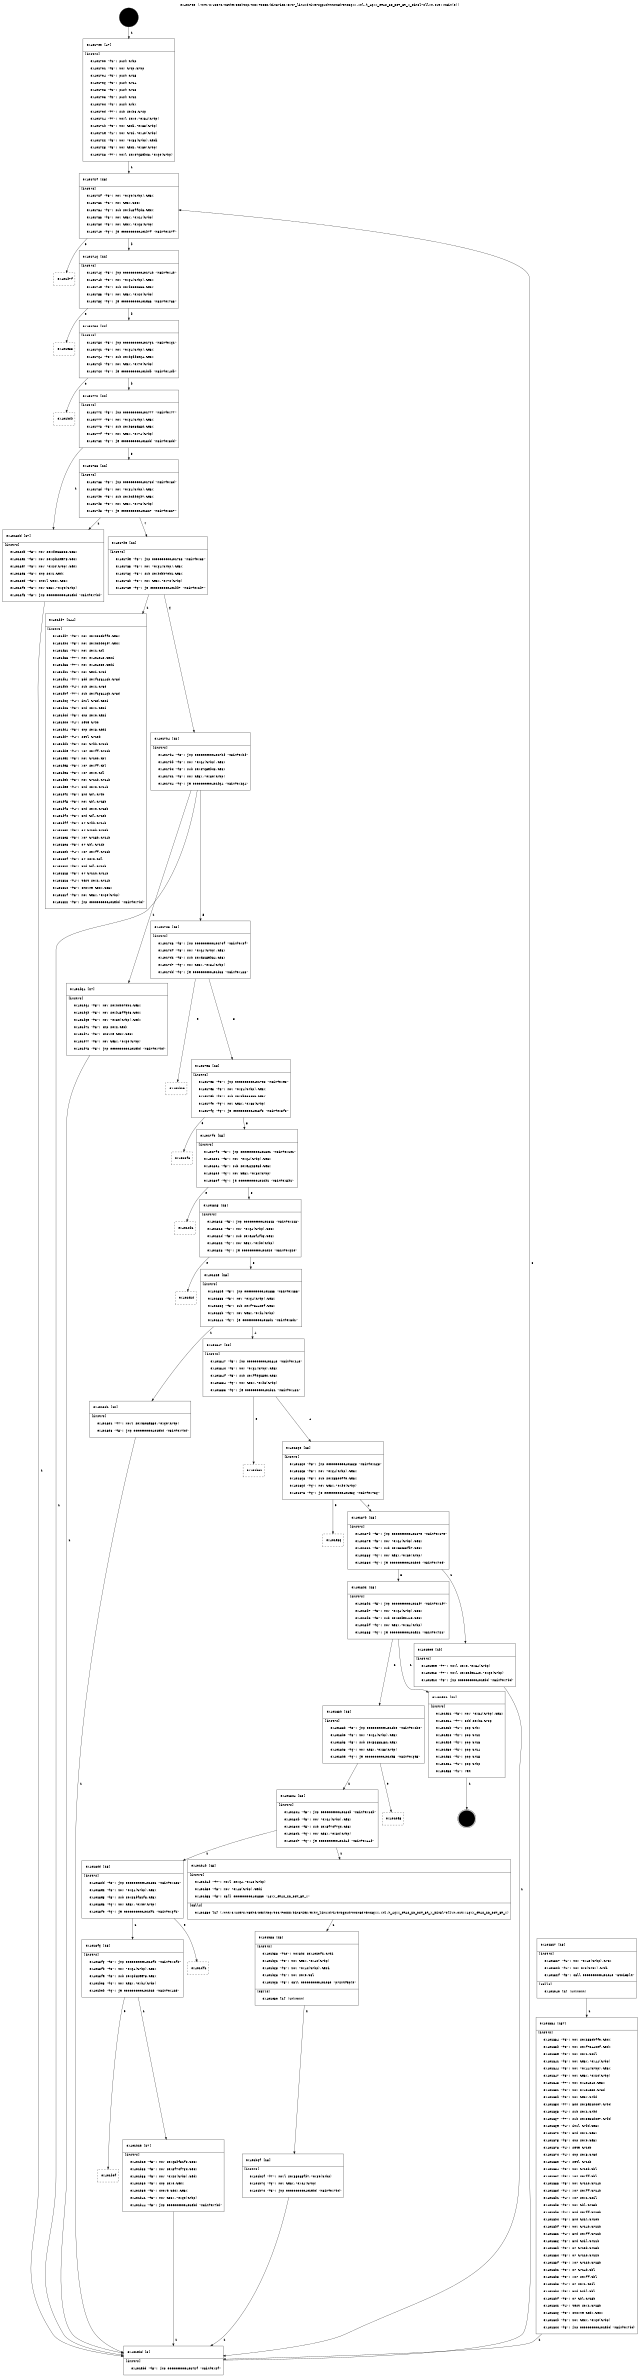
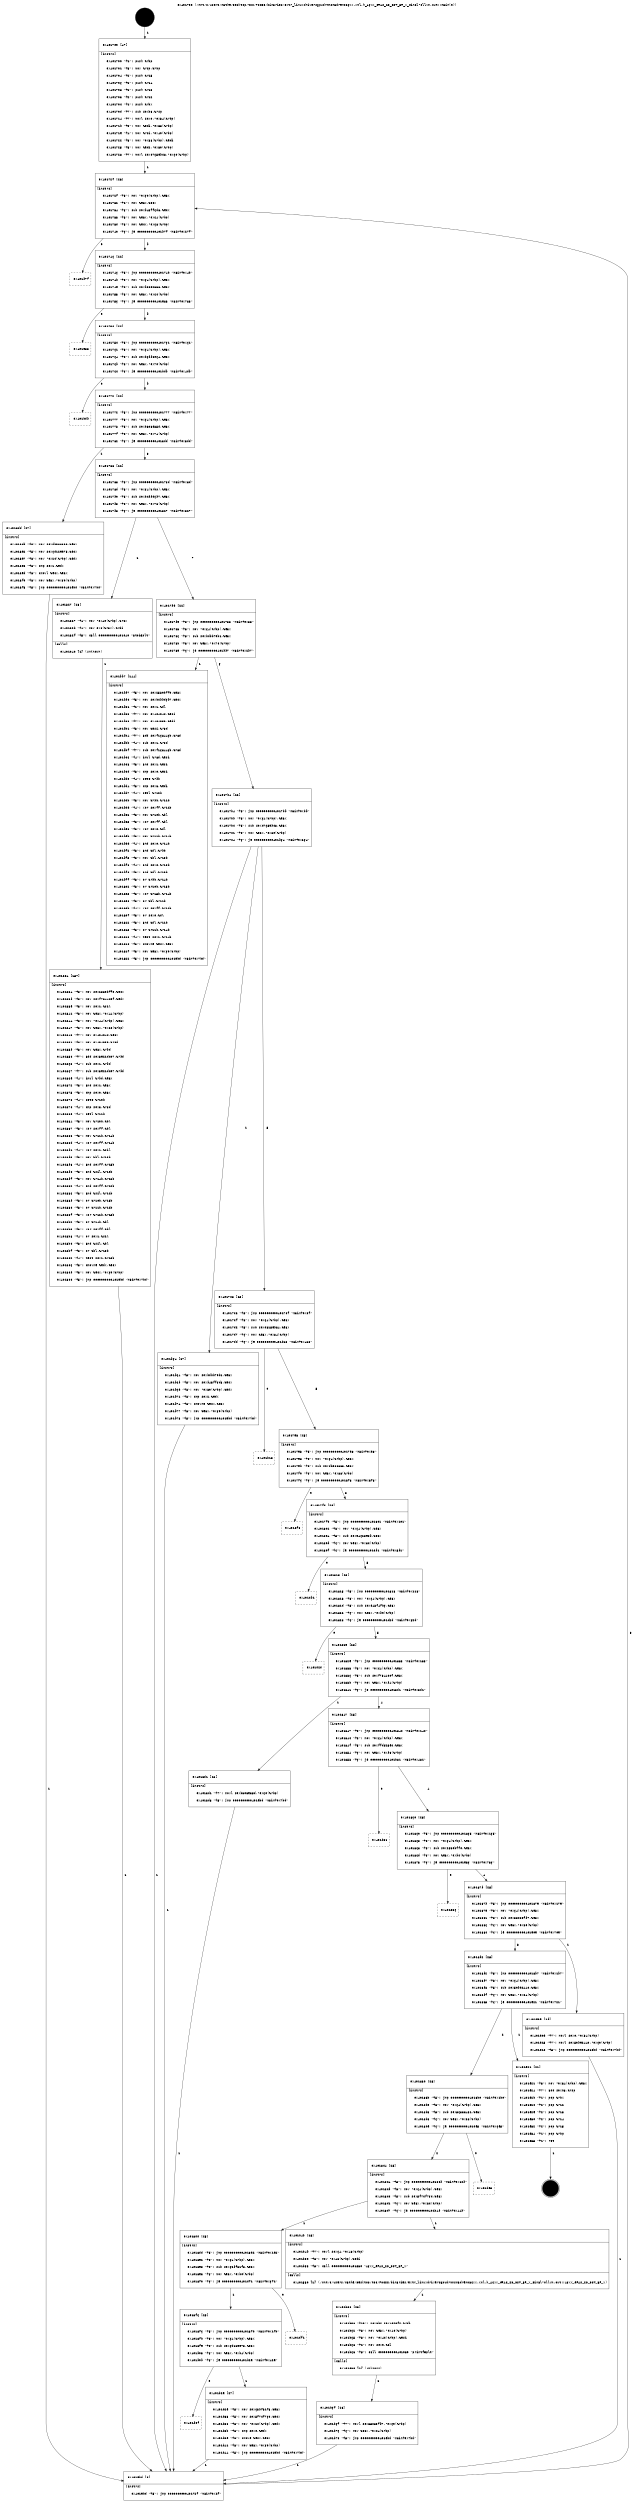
edge "0x401788 [22]" -> "0x401add [27]": now "0x401788 [22]" -> "0x401a27 [13]"
